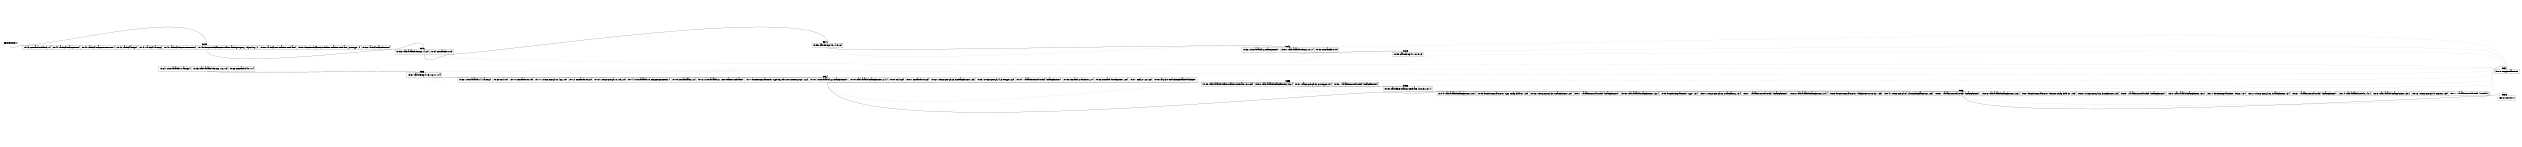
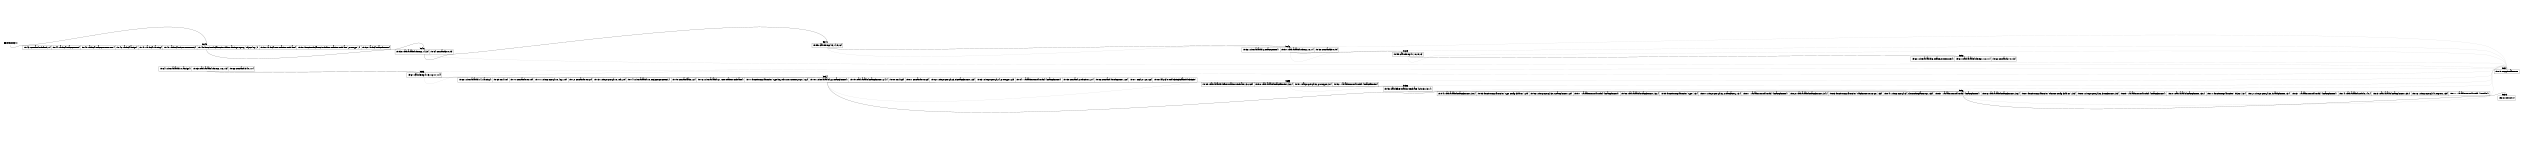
node "19760: write-variable[v6,'ReactCurrentOwner']*": added
